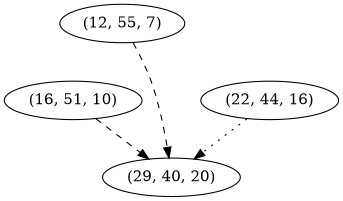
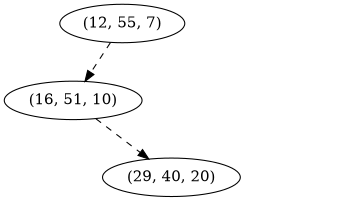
edge "(12, 55, 7)" -> "(29, 40, 20)": now "(12, 55, 7)" -> "(16, 51, 10)"
node "(22, 44, 16)": removed
